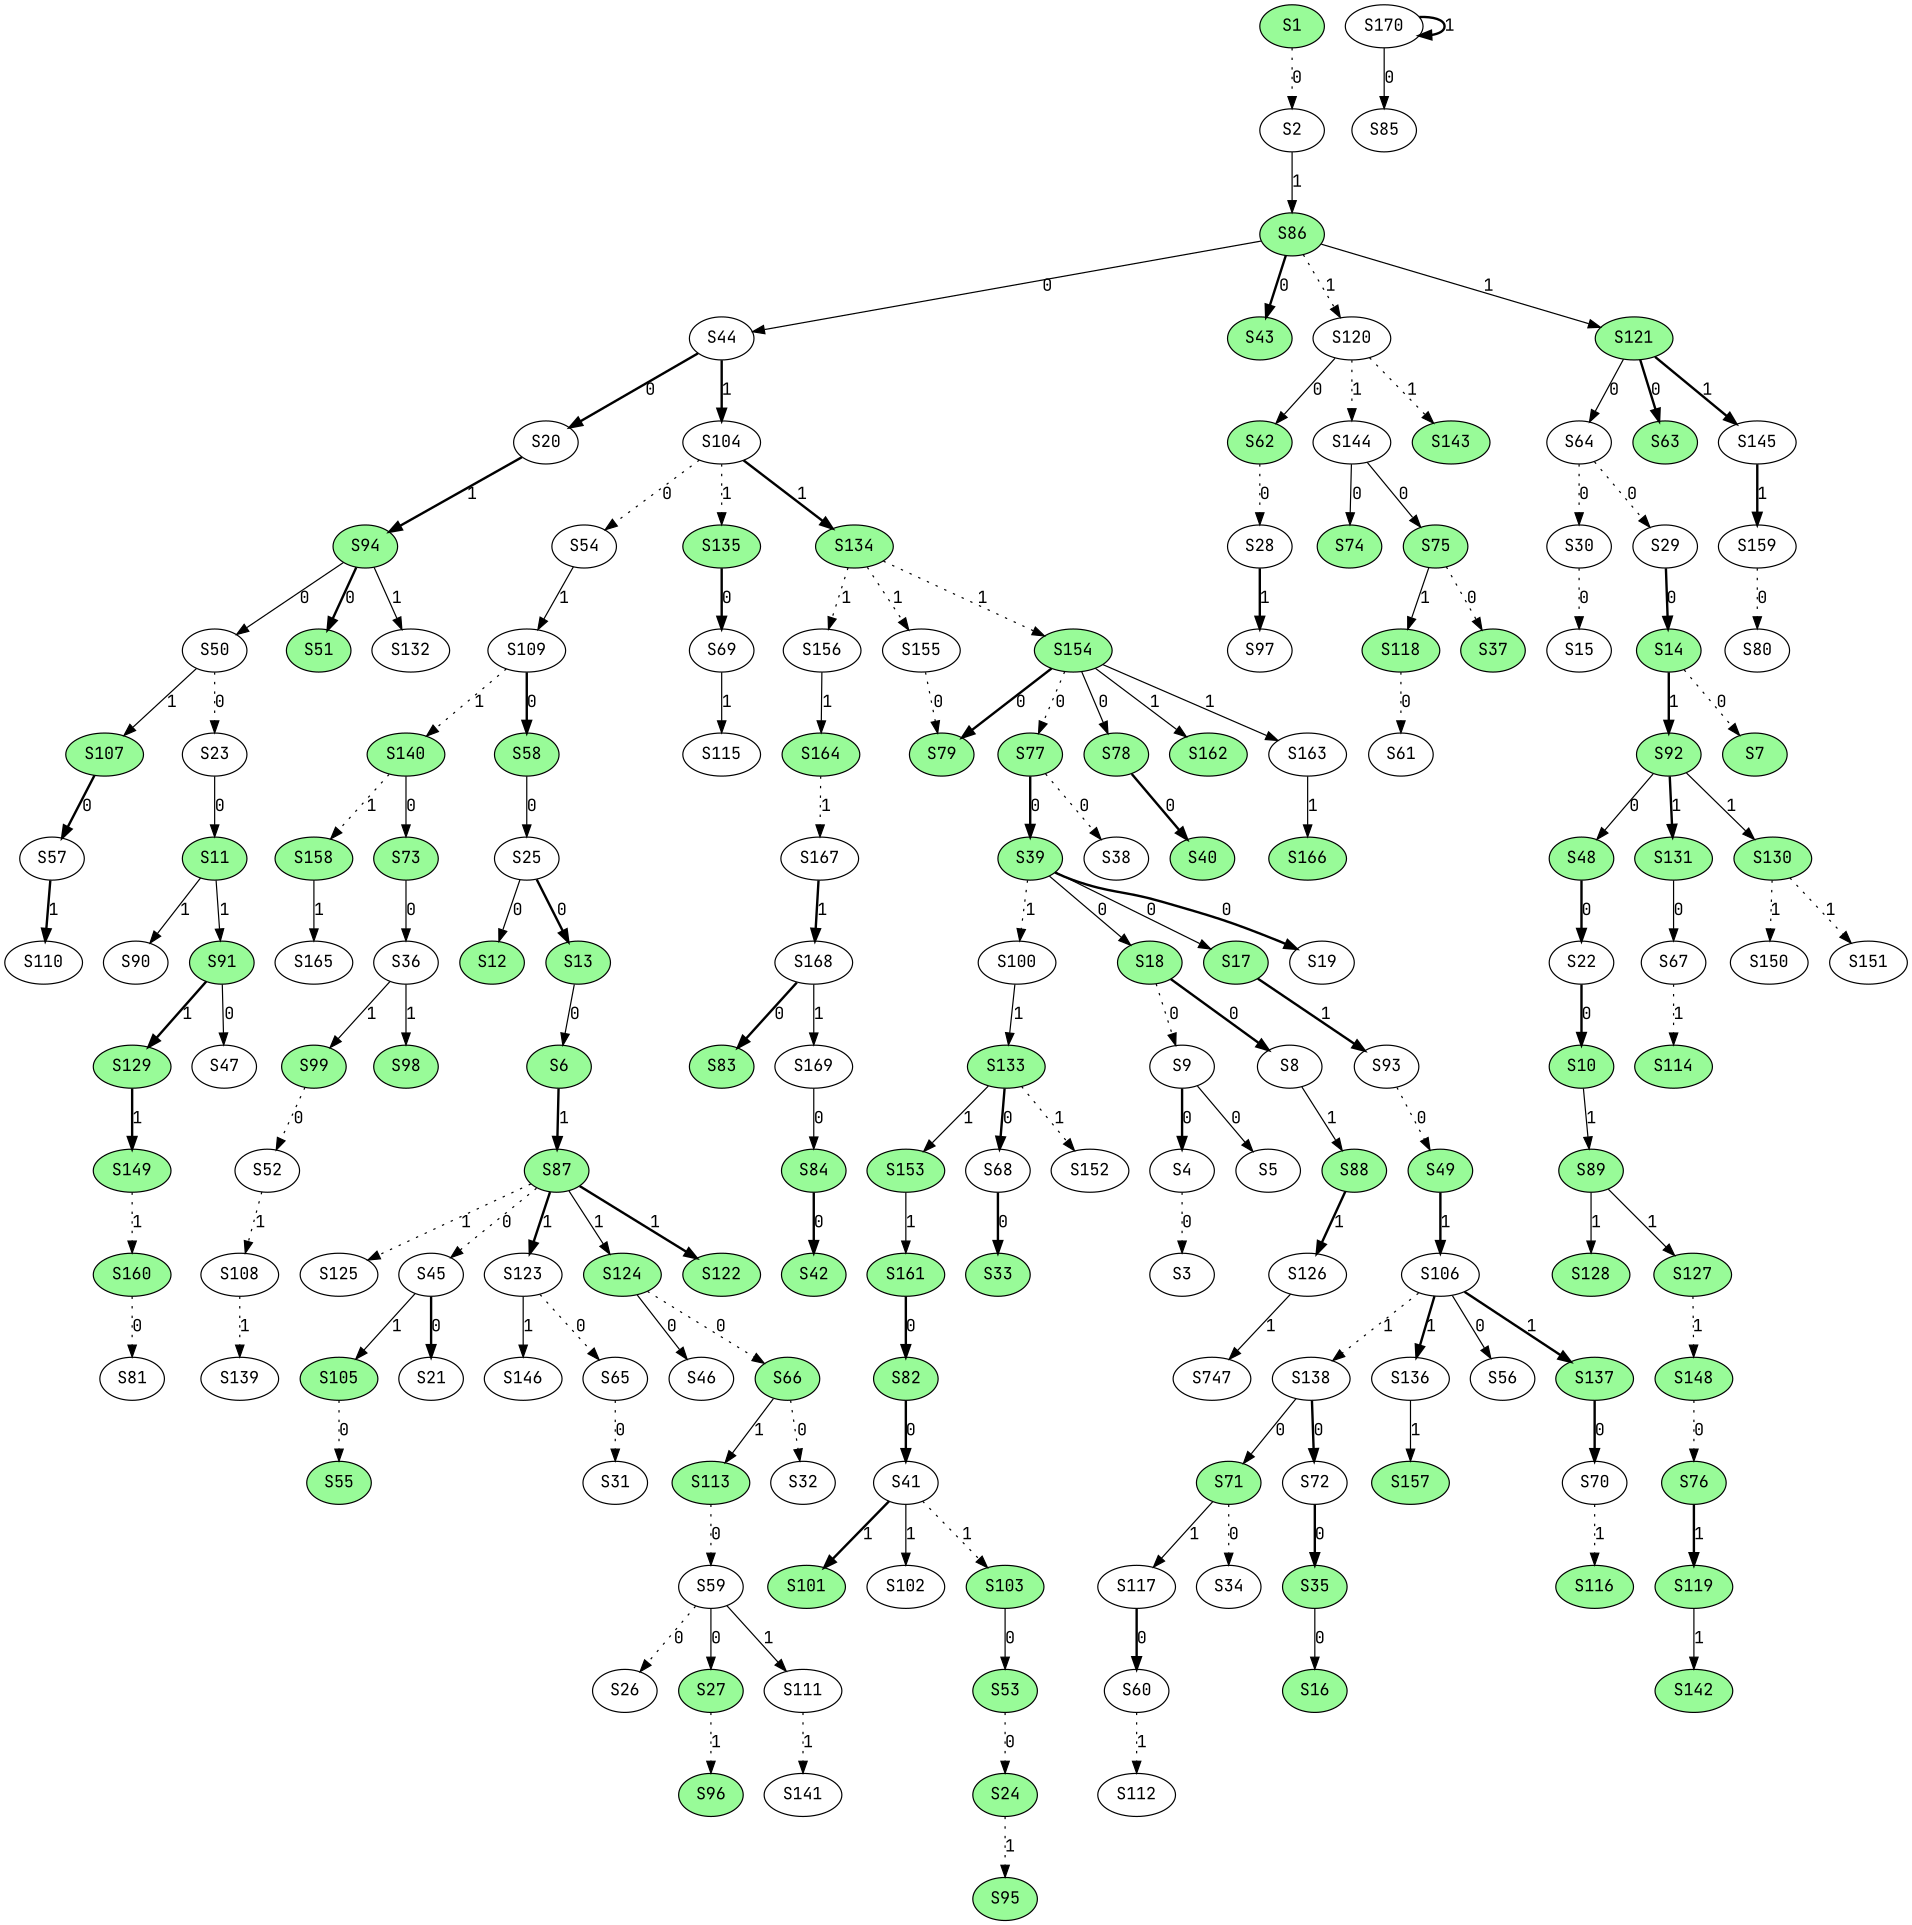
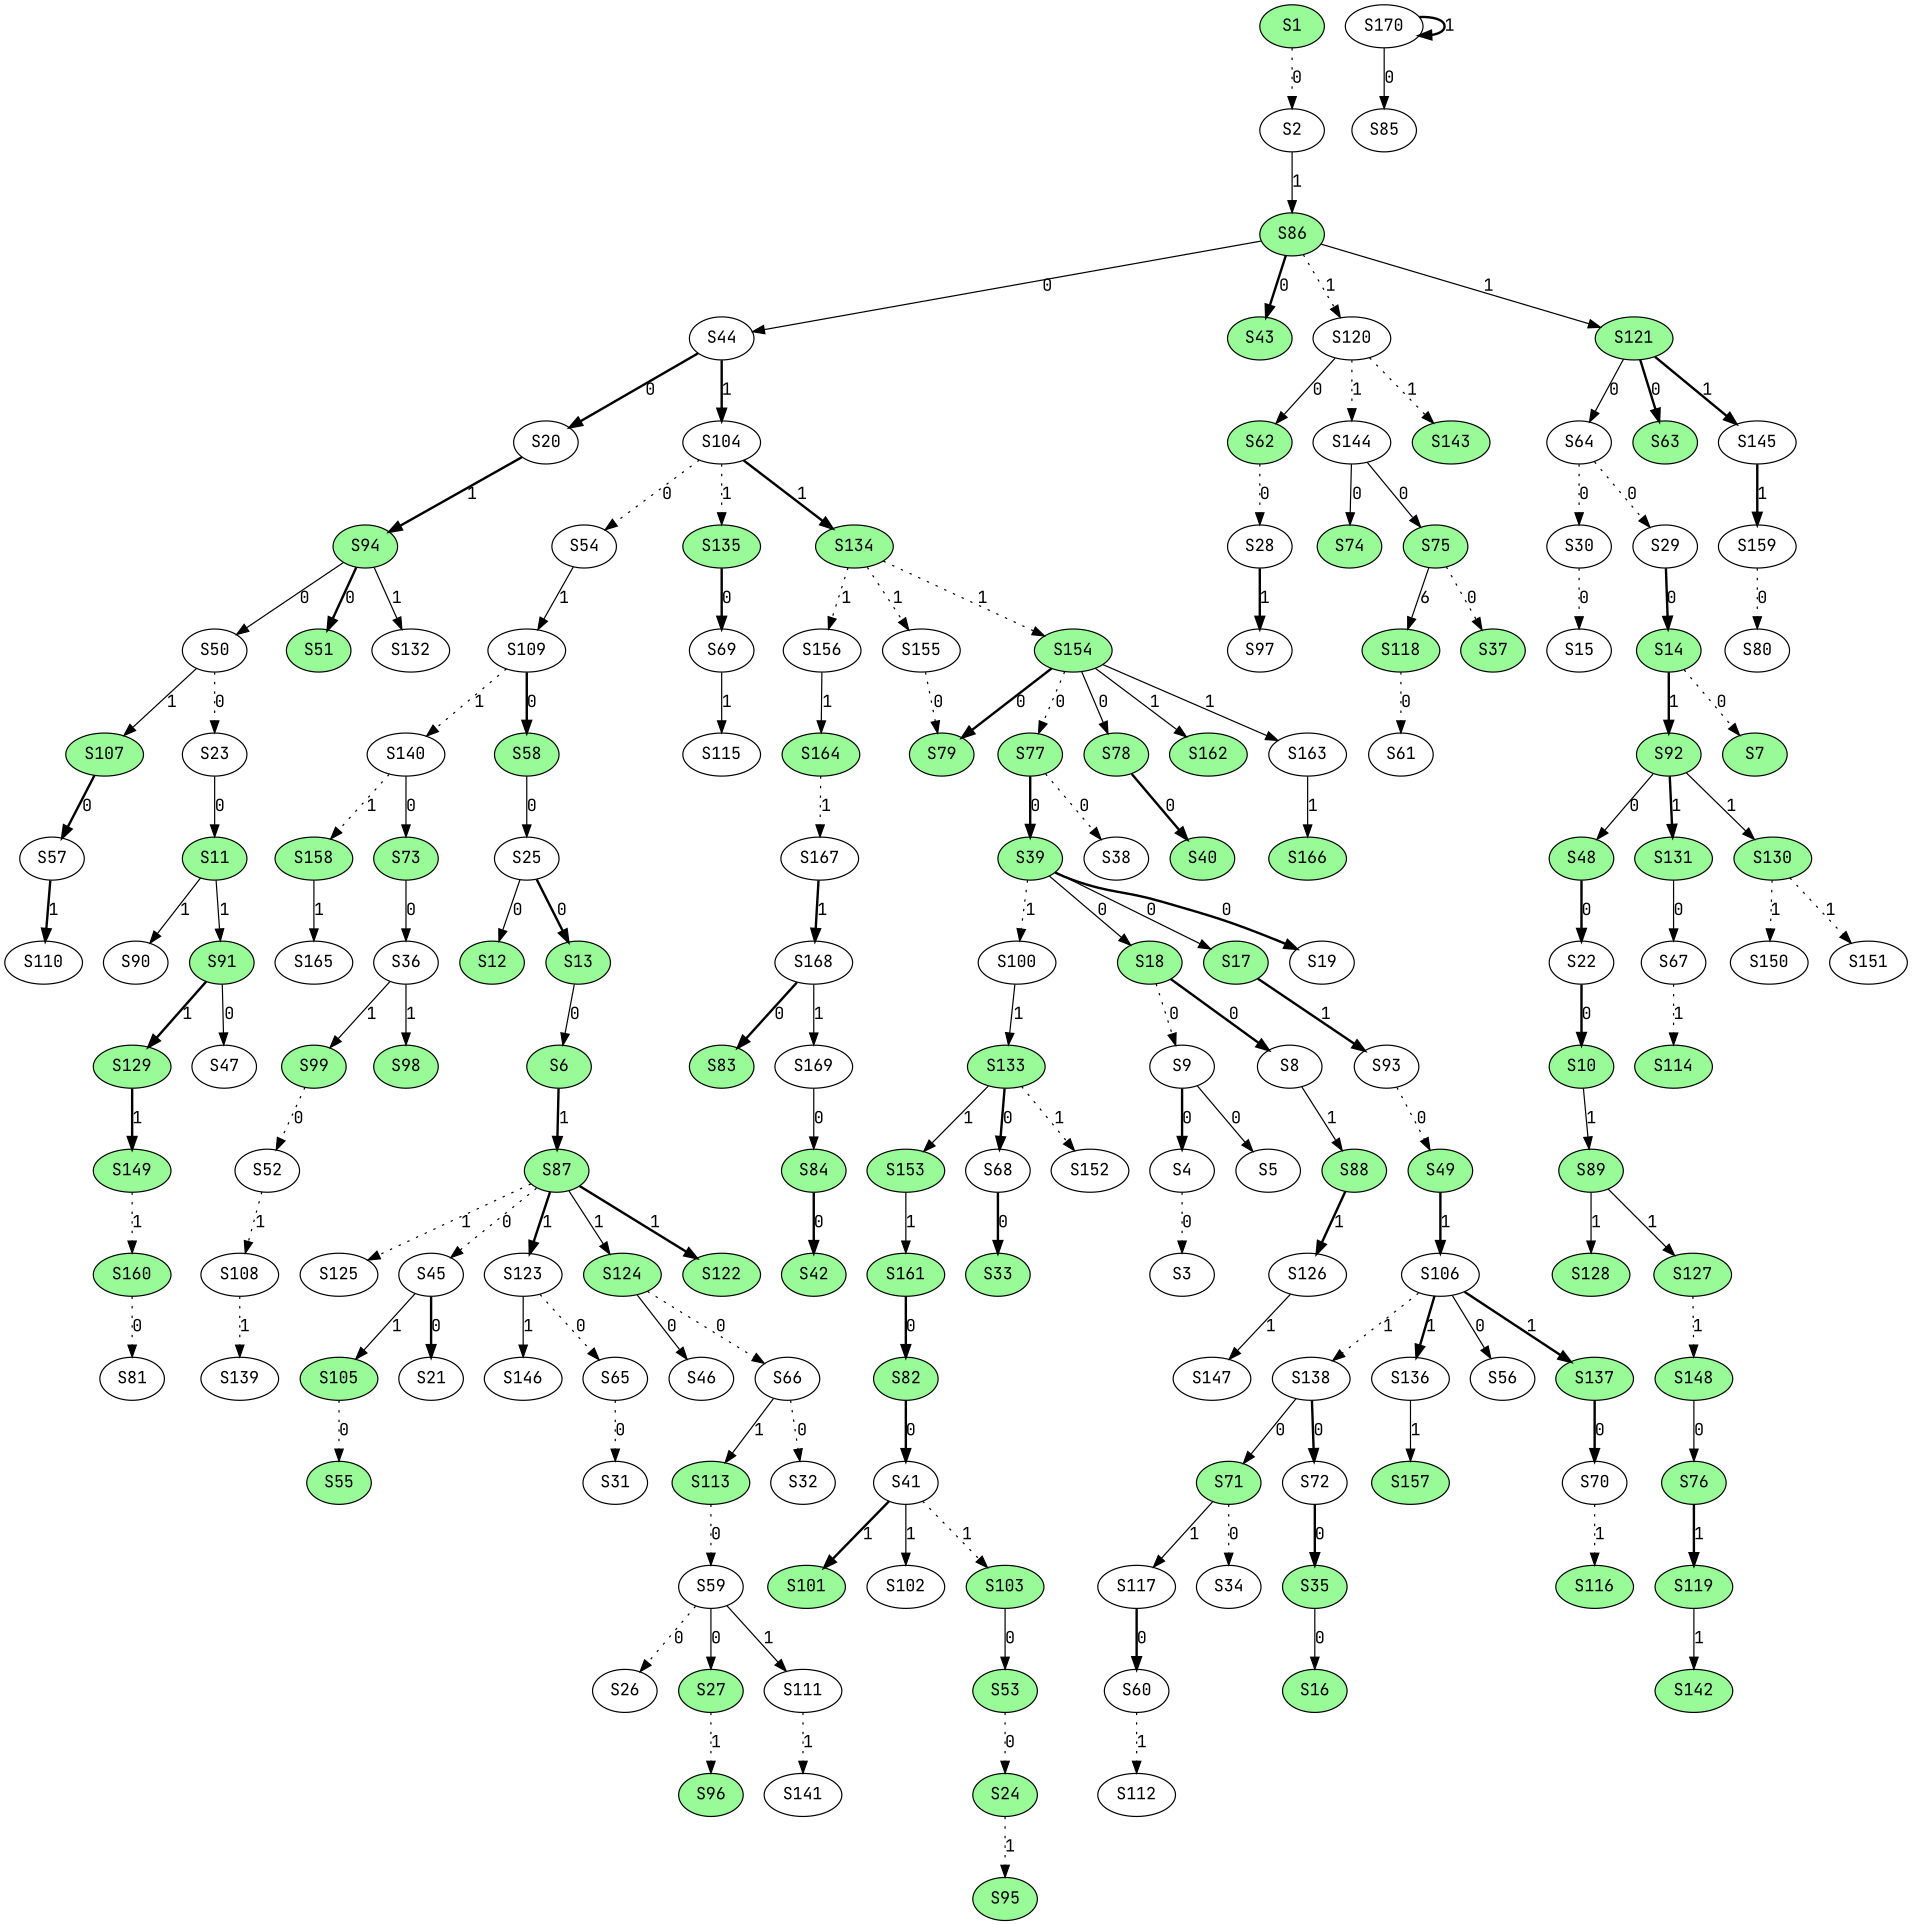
edge "S75" -> "S118": label "1" -> "6"
node "S140": fillcolor palegreen -> white
node "S66": fillcolor palegreen -> white
node "S747": label "S747" -> "S147"
edge "S148" -> "S76": style dotted -> solid
